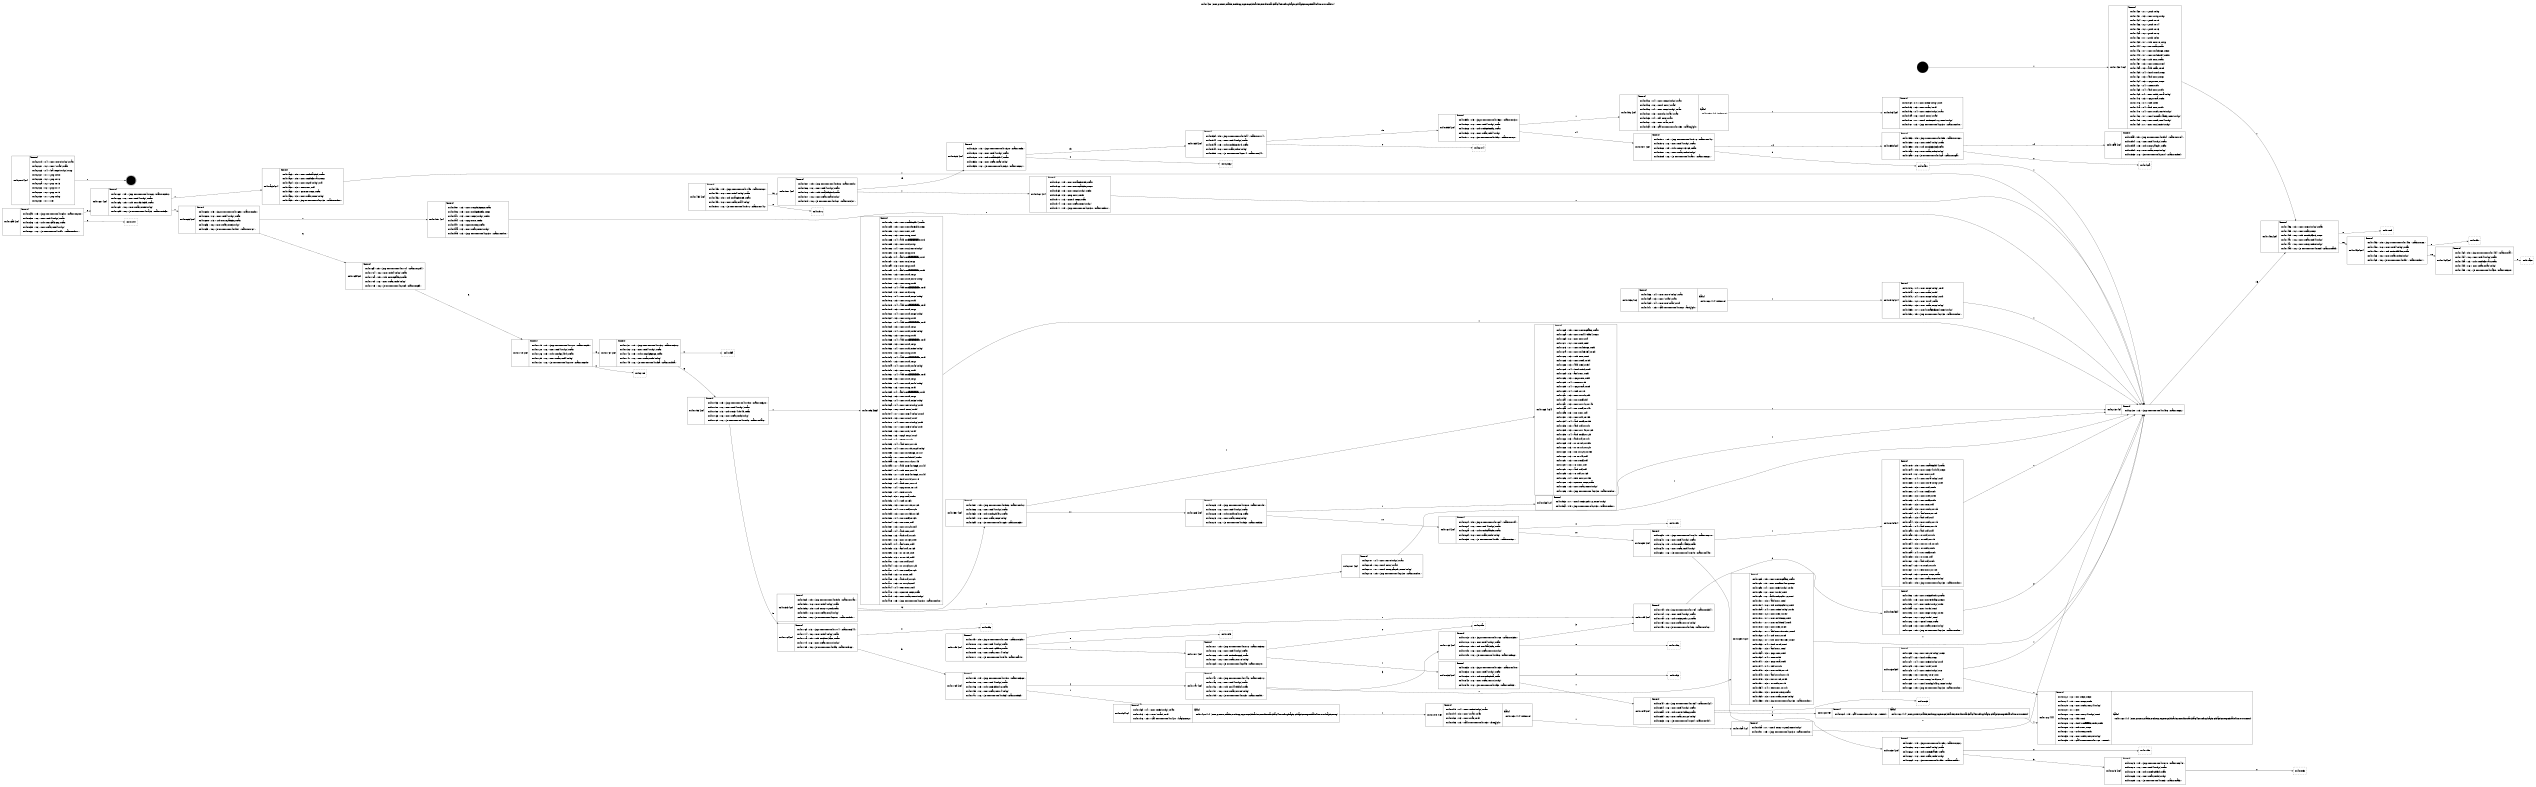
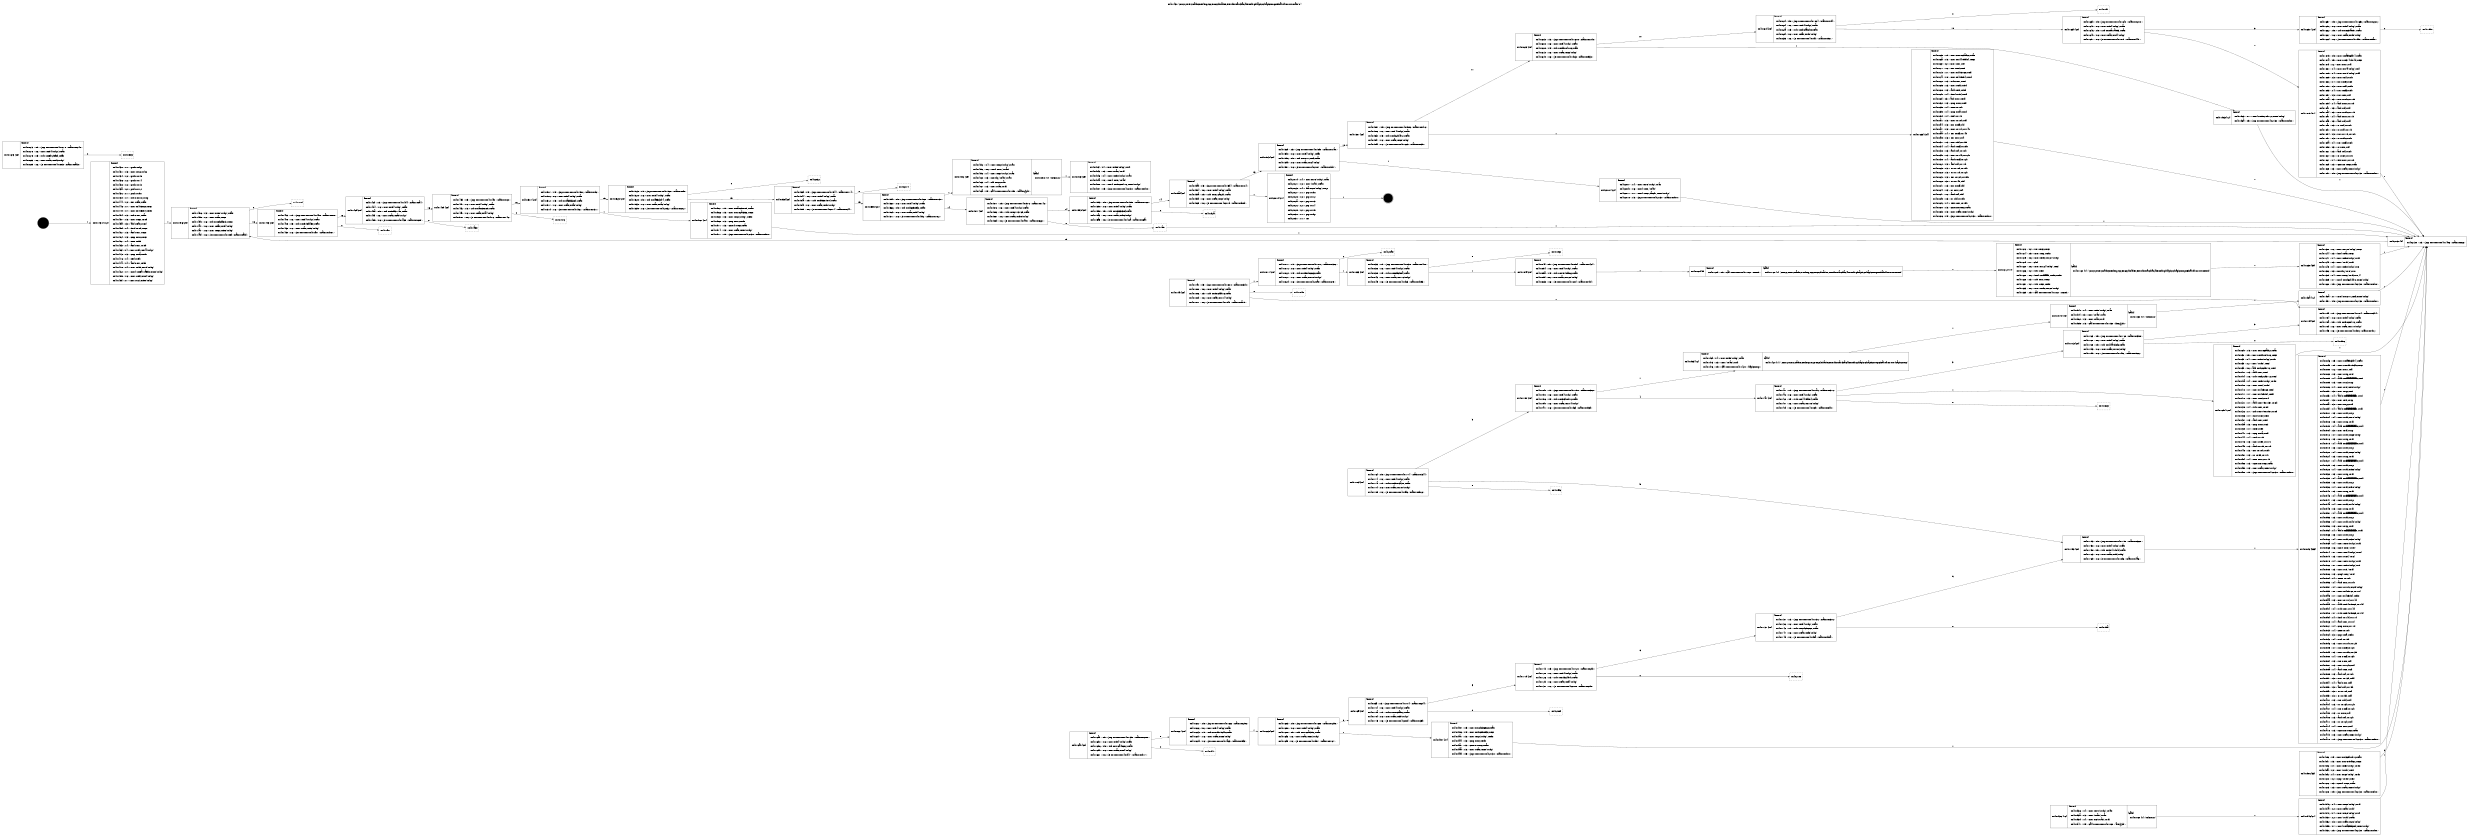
edge "0x4015af [28]" -> "0x4015cb [28]": added, label "13"
node "0x401a23 [27]": removed
edge "0x4015af [28]" -> "0x40201d [21]": added, label "1"
edge "0x4014cf [28]" -> "0x4014eb [28]": added, label "16"
edge "0x401753 [28]" -> "0x40176f [28]": reversed
edge "0x4017df [28]" -> "0x401bec [33]": removed, label "2"
edge "0x401c3e [39]" -> "0x401c12 [44]": reversed
edge "0x40184f [28]" -> "0x40186b": now "0x4017a7 [28]" -> "0x40186b"
node "0x40208f": added
edge "0x401657 [28]" -> "0x401673 [28]": removed, label "9"
